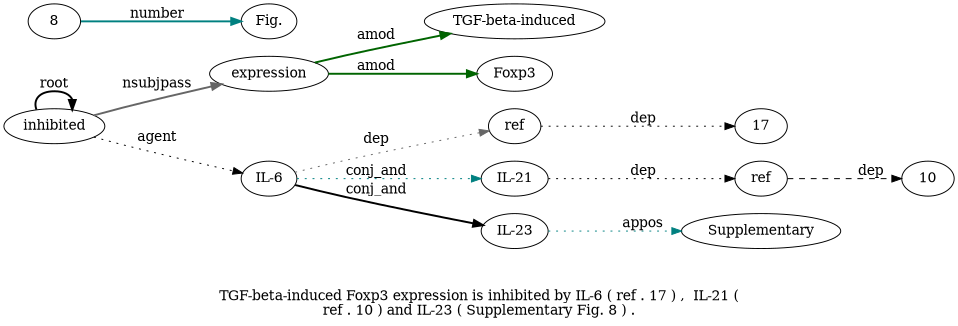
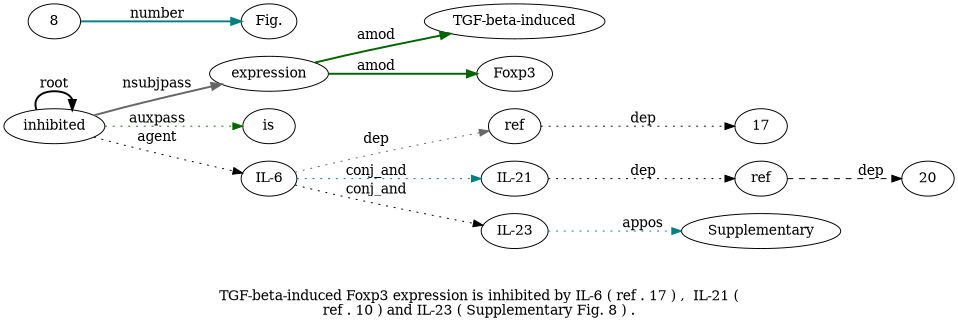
node "is": added
node "10": label "10" -> "20"
edge "IL-6" -> "IL-23": style bold -> dotted
